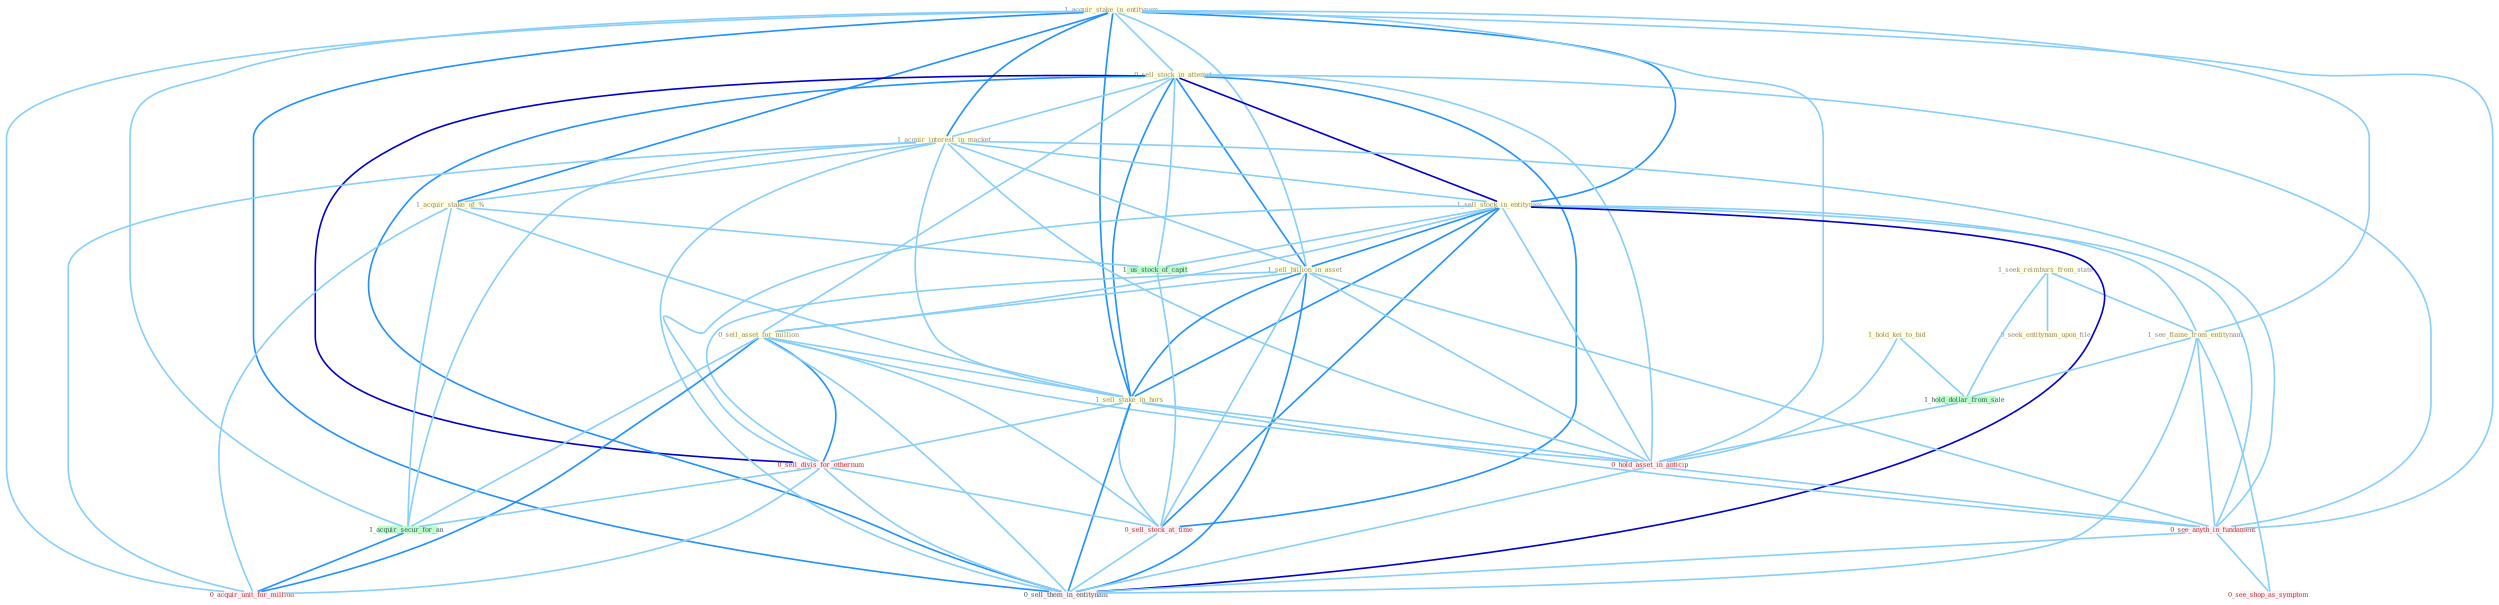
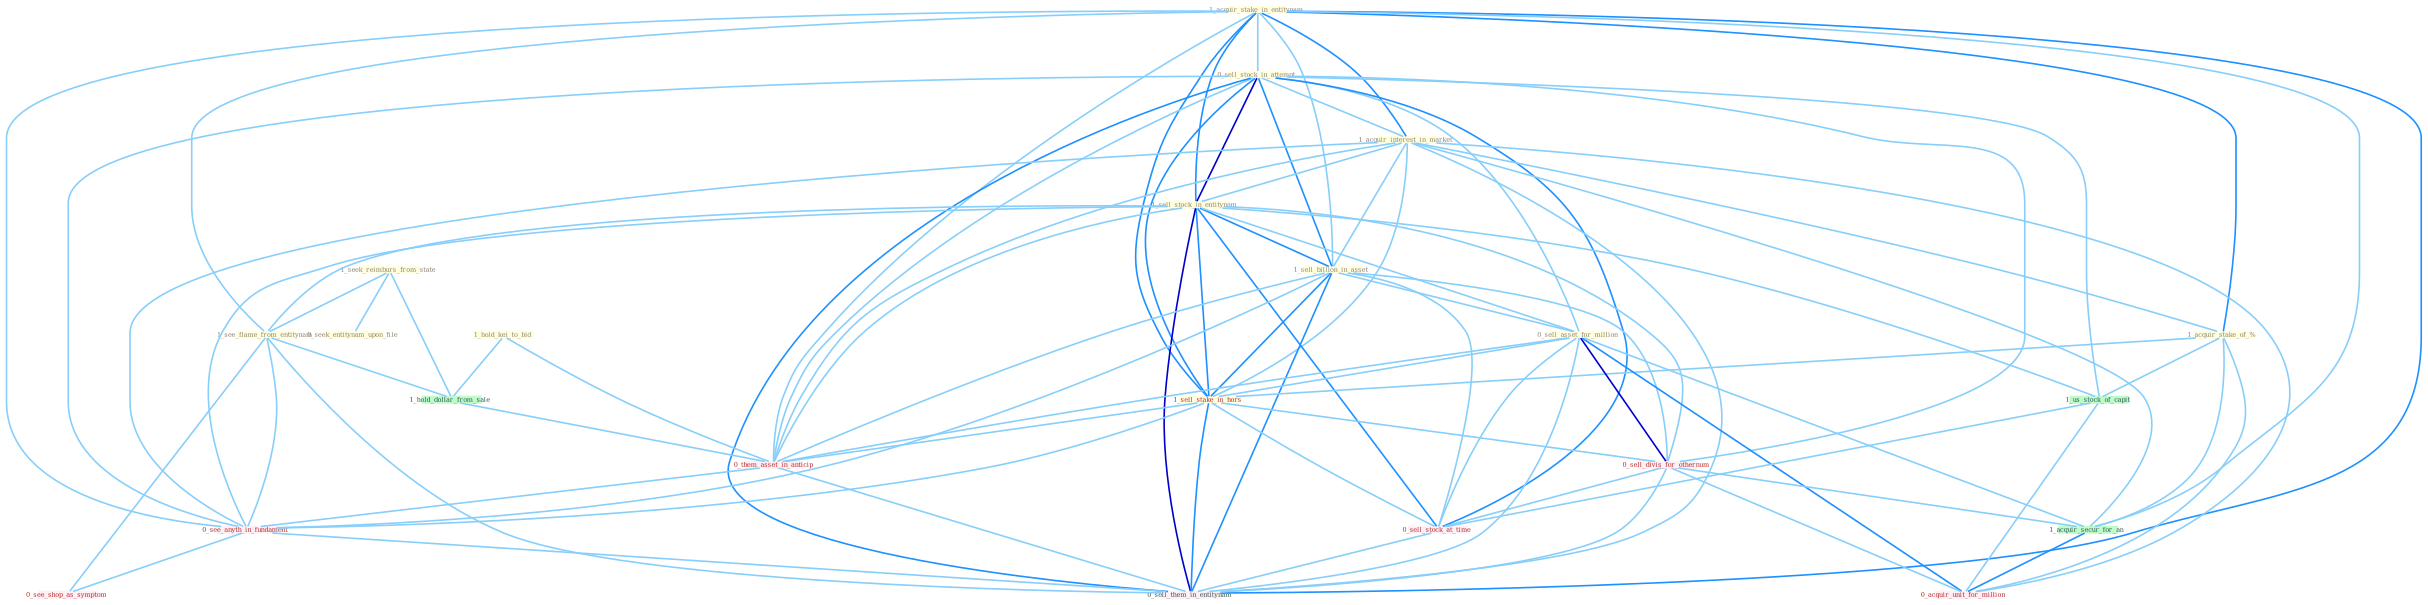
edge "1_acquir_stake_in_entitynam" -- "0_acquir_unit_for_million": now "1_us_stock_of_capit" -- "0_acquir_unit_for_million"
edge "0_sell_stock_in_attempt" -- "0_sell_divis_for_othernum": color #0000cd -> #87cefa
edge "0_sell_asset_for_million" -- "0_sell_divis_for_othernum": color #1e90ff -> #0000cd
node "1_sell_stake_in_hors": fontcolor #8b7d6b -> #b22222
node "0_hold_asset_in_anticip": label "0_hold_asset_in_anticip" -> "0_them_asset_in_anticip"
